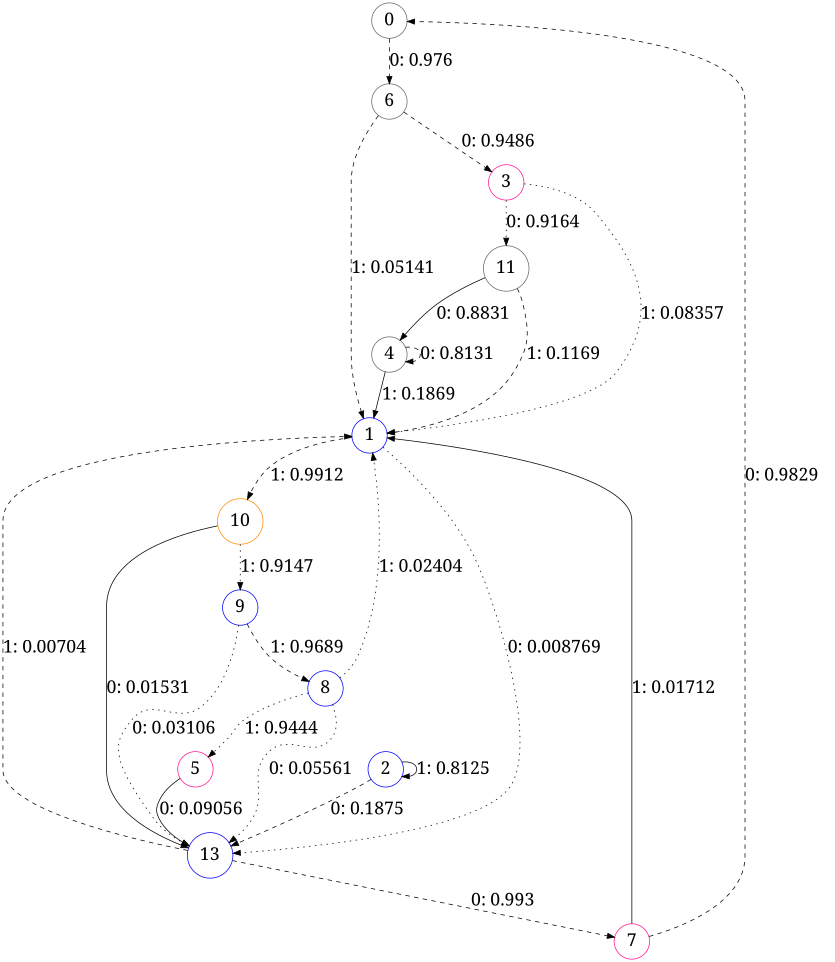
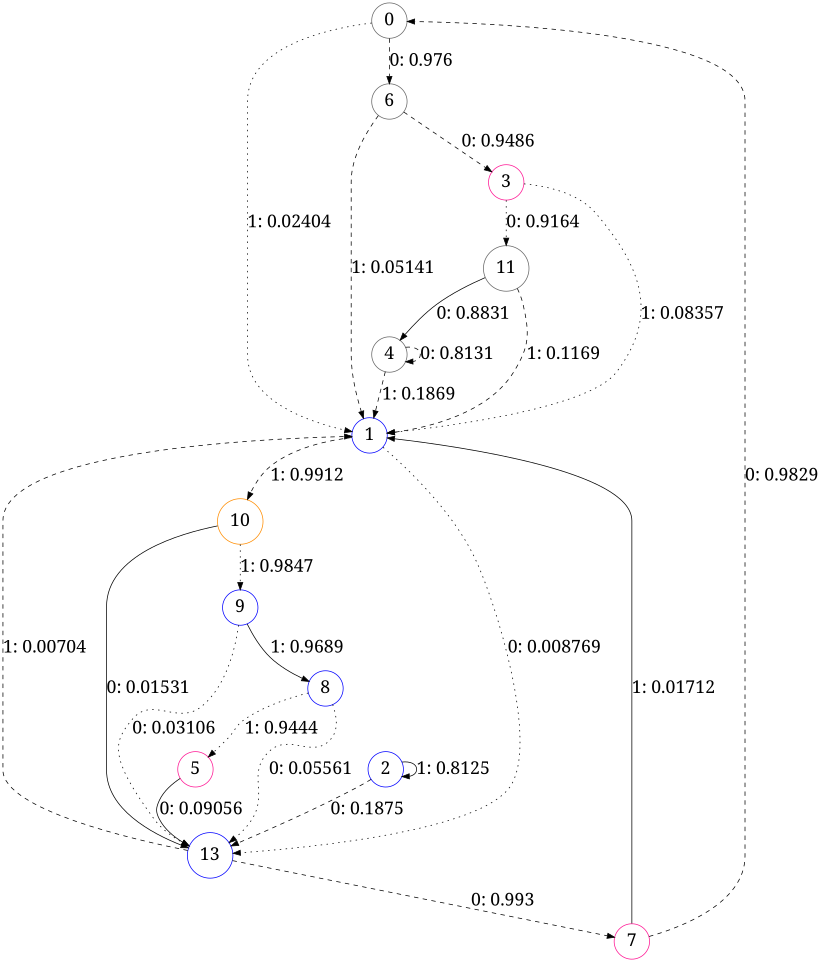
edge "4" -> "1": style solid -> dashed
edge "10" -> "9": label "1: 0.9147   " -> "1: 0.9847   "
edge "8" -> "1": now "0" -> "1"
edge "9" -> "8": style dashed -> solid
